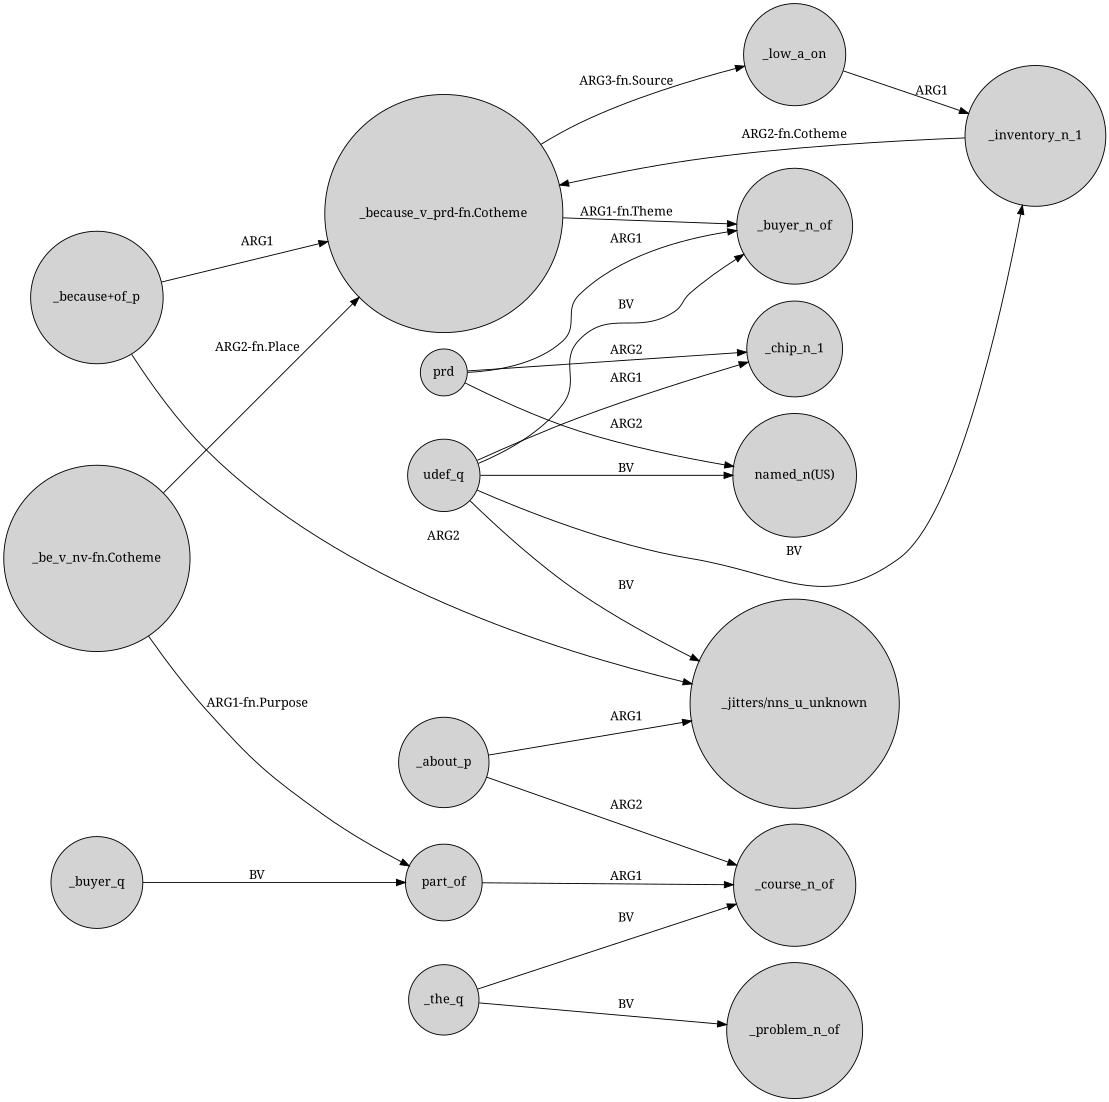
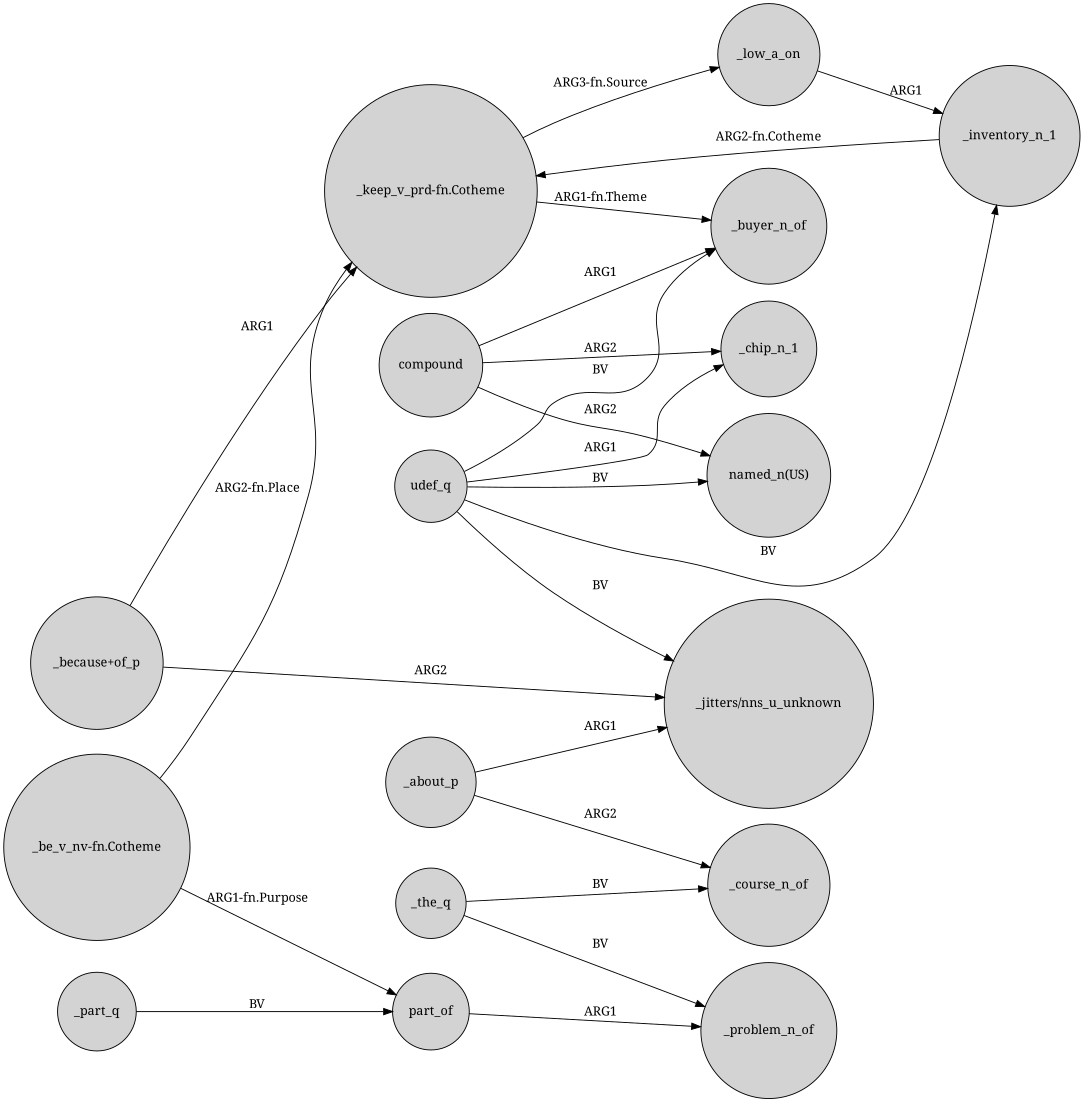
node "_because_v_prd-fn.Cotheme": label "_because_v_prd-fn.Cotheme" -> "_keep_v_prd-fn.Cotheme"
node "prd": label "prd" -> "compound"
node "_buyer_q": label "_buyer_q" -> "_part_q"
edge "part_of" -> "_course_n_of": now "part_of" -> "_problem_n_of"
